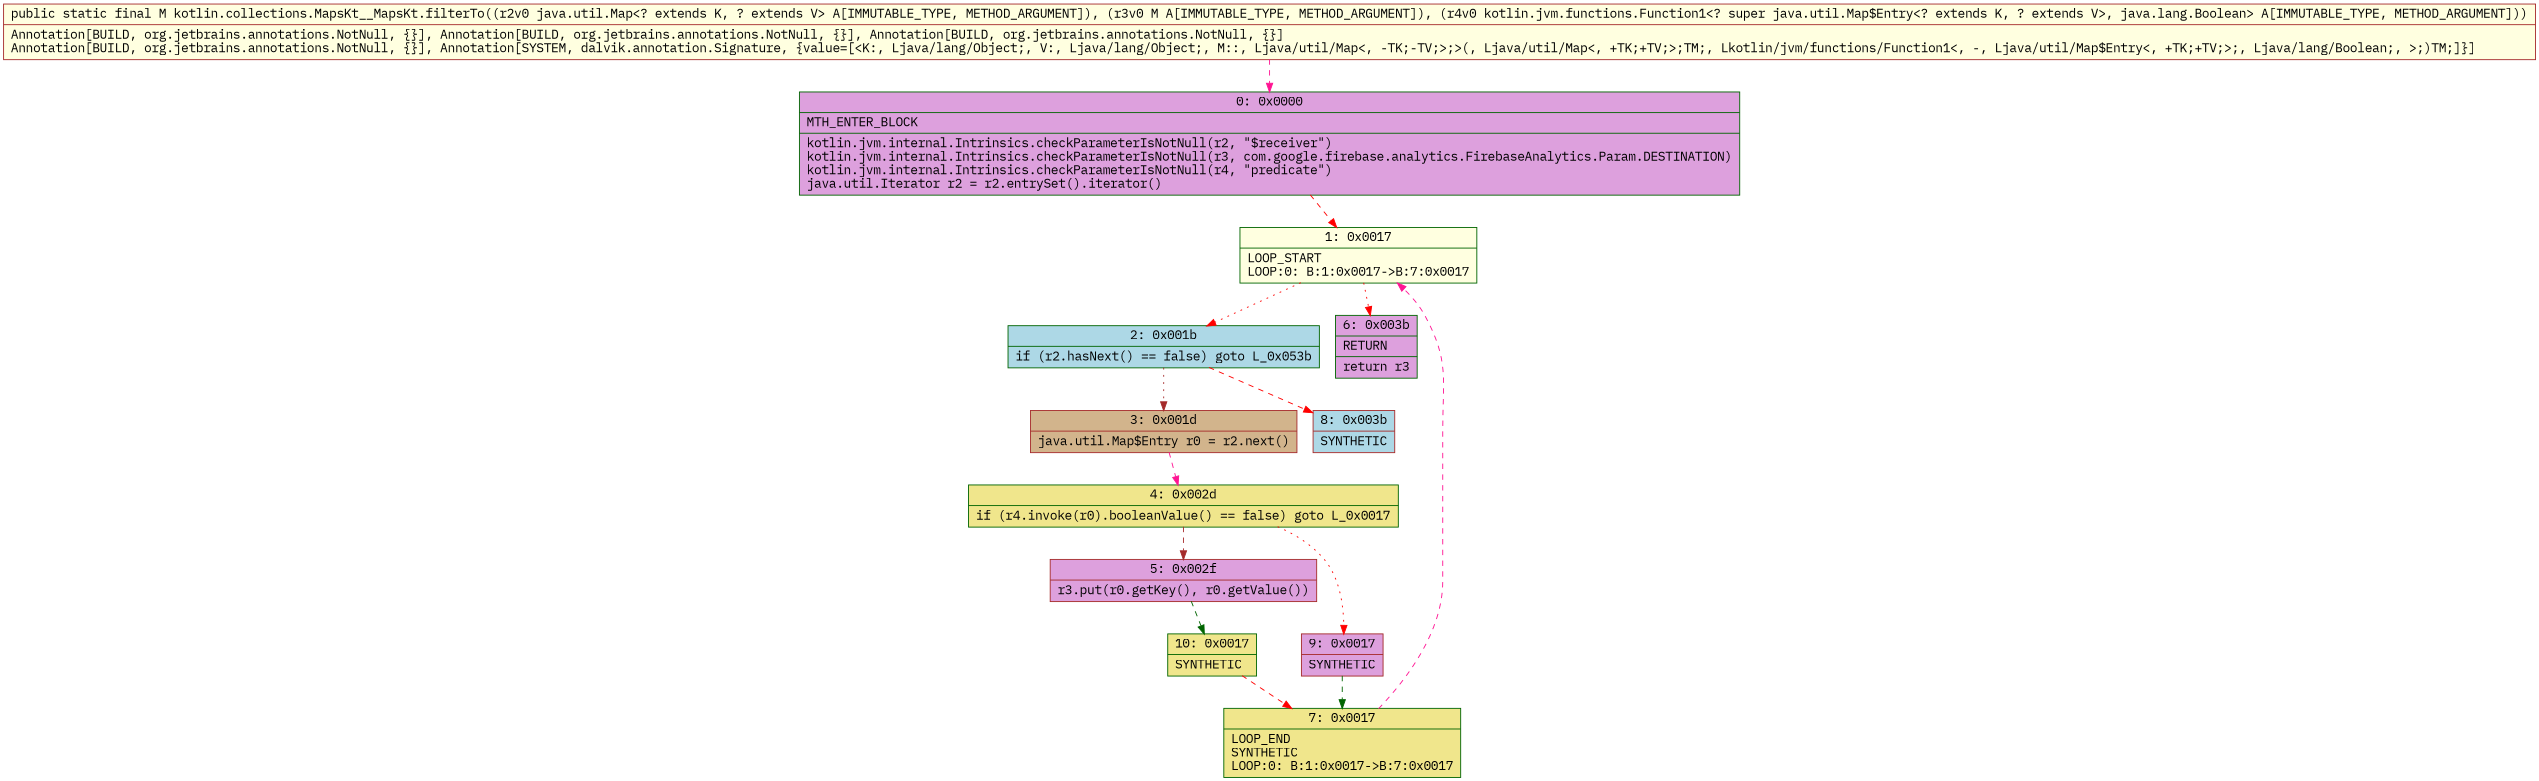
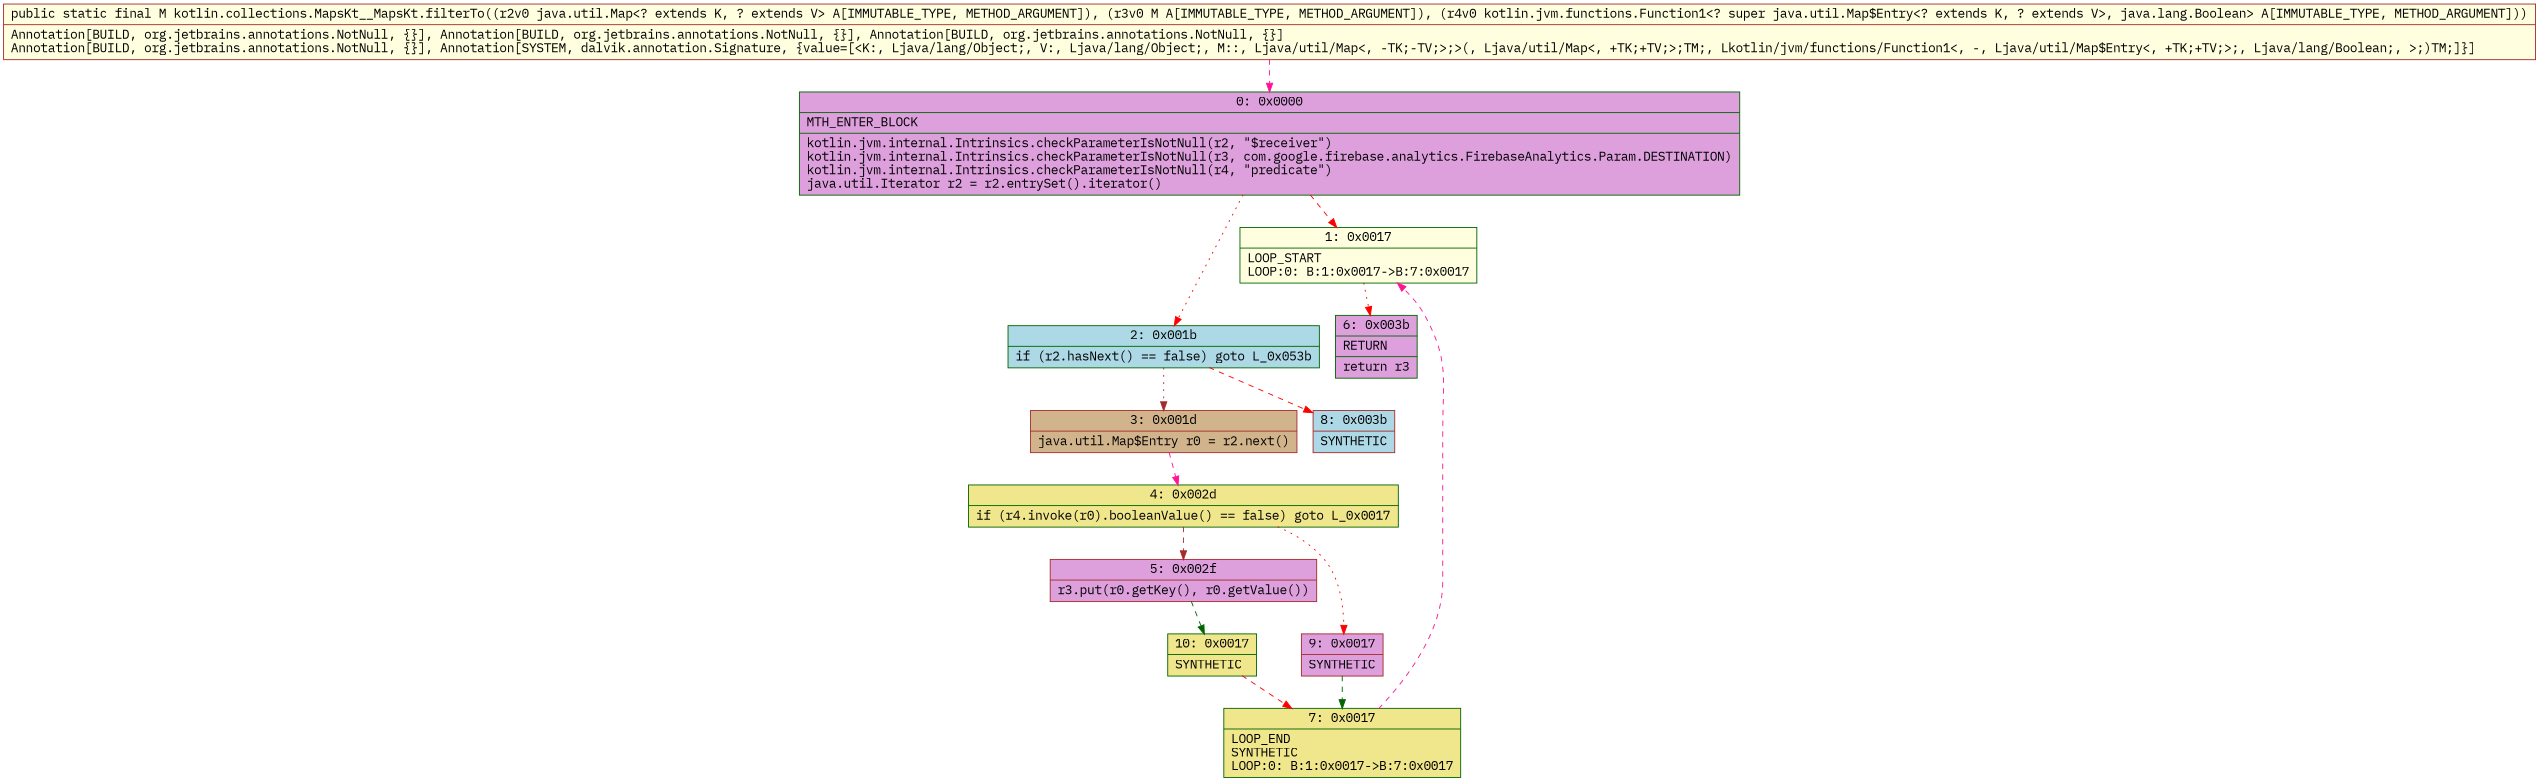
edge "1: 0x0017" -> "2: 0x001b": now "0: 0x0000" -> "2: 0x001b"
